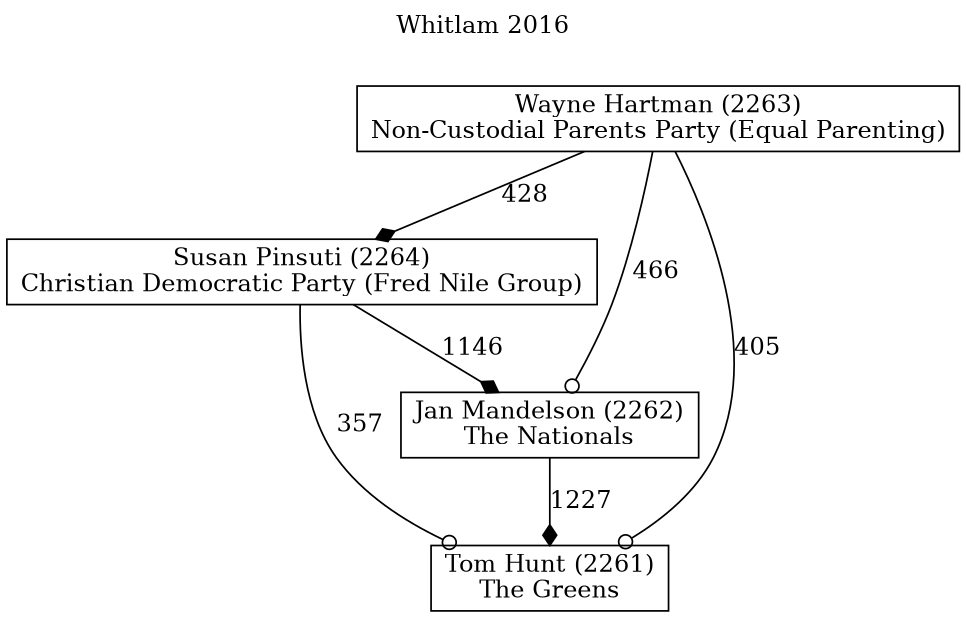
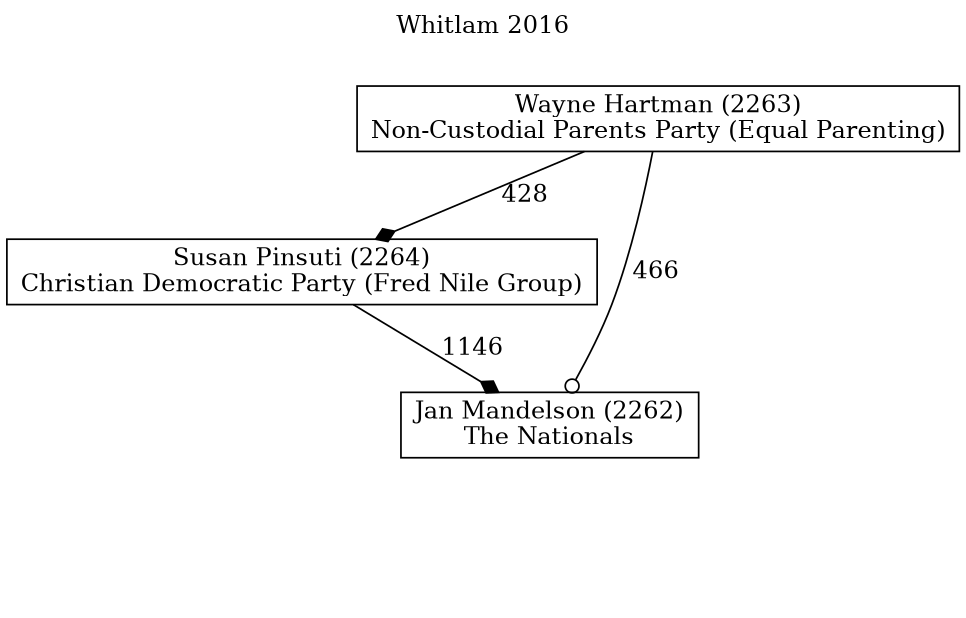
node "Tom Hunt (2261) The Greens": removed
